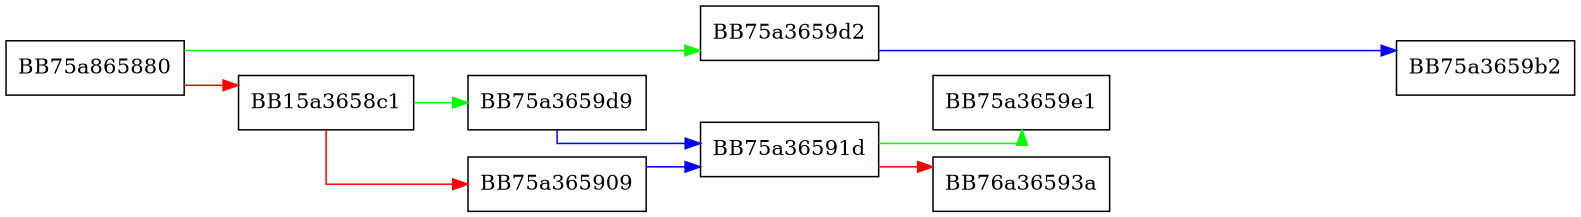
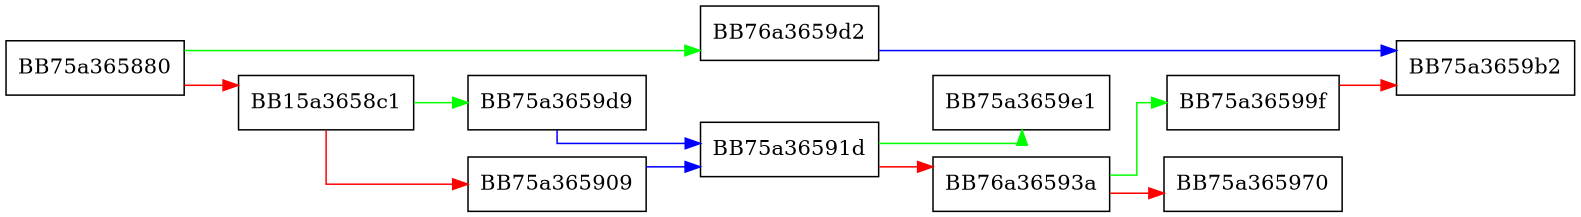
node "BB75a3659d2": label "BB75a3659d2" -> "BB76a3659d2"
node "BB75a865880": label "BB75a865880" -> "BB75a365880"
node "BB75a36599f": added
node "BB75a365970": added
